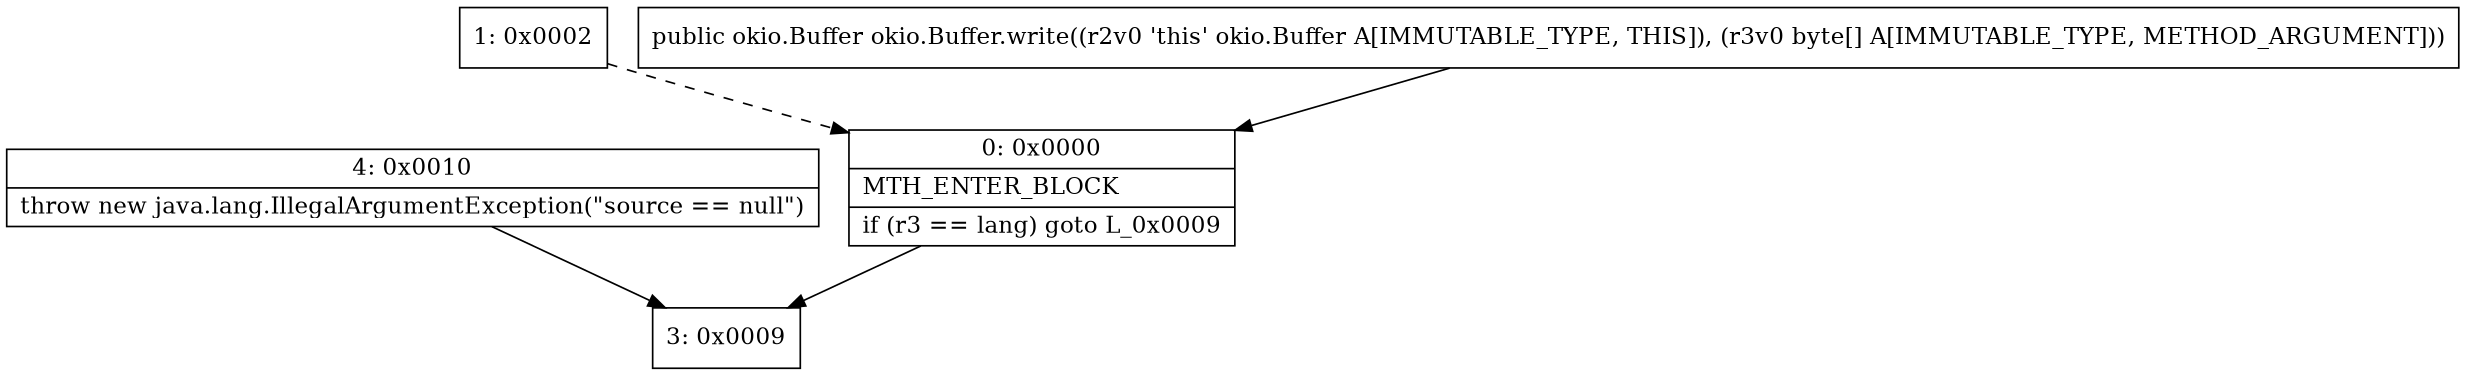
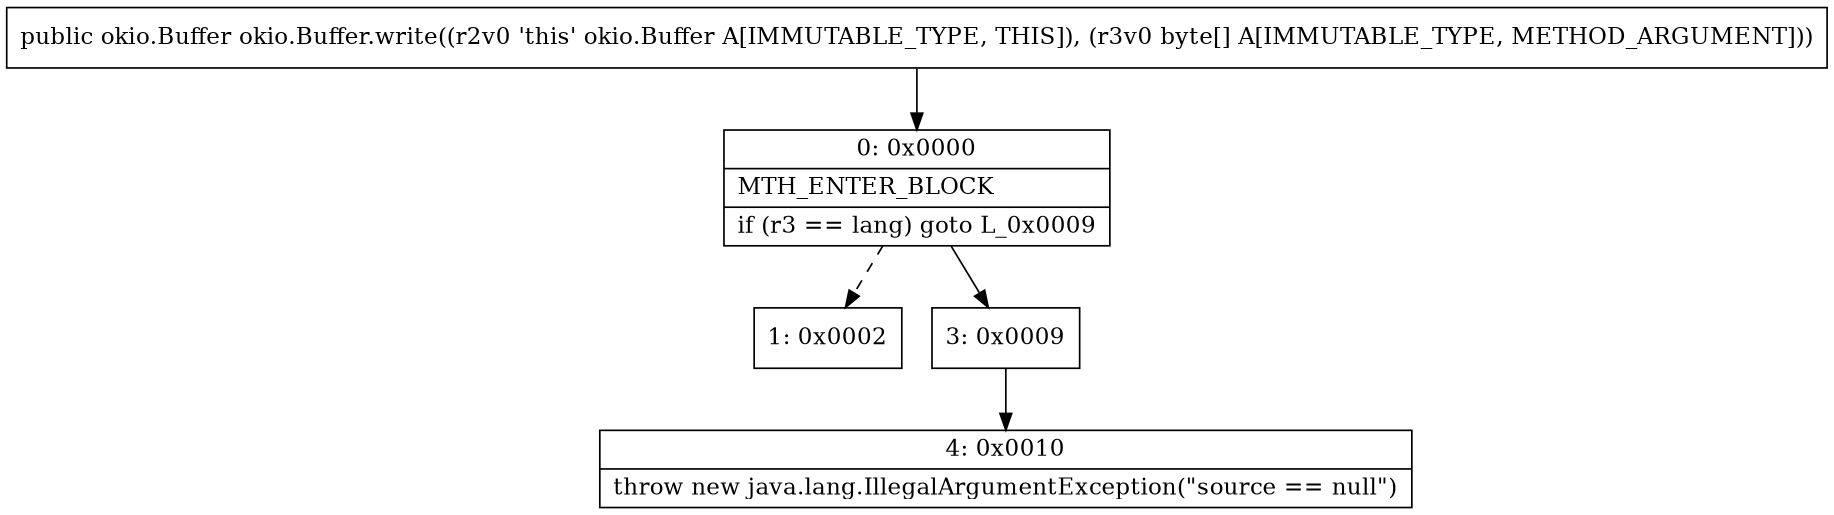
edge "1: 0x0002" -> "0: 0x0000": reversed
edge "4: 0x0010" -> "3: 0x0009": reversed
